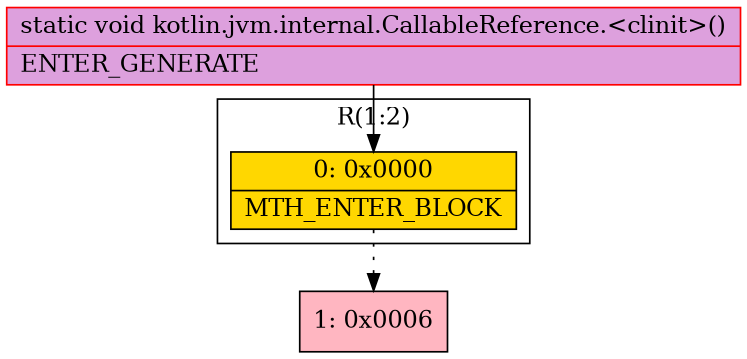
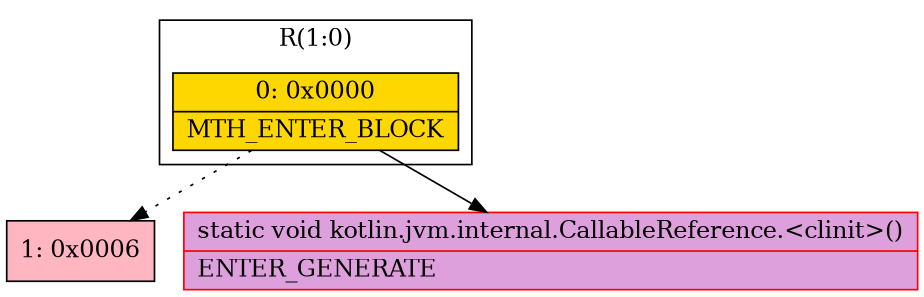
edge "static void kotlin.jvm.internal.CallableReference.<clinit>()" -> "0: 0x0000": reversed
cluster "R(1:2)": label "R(1:2)" -> "R(1:0)"
